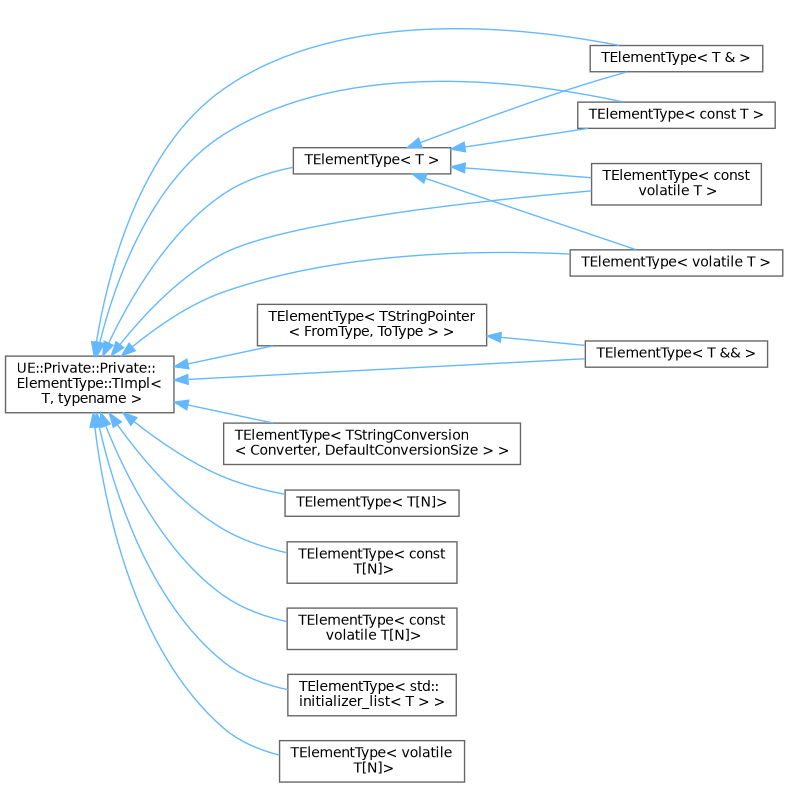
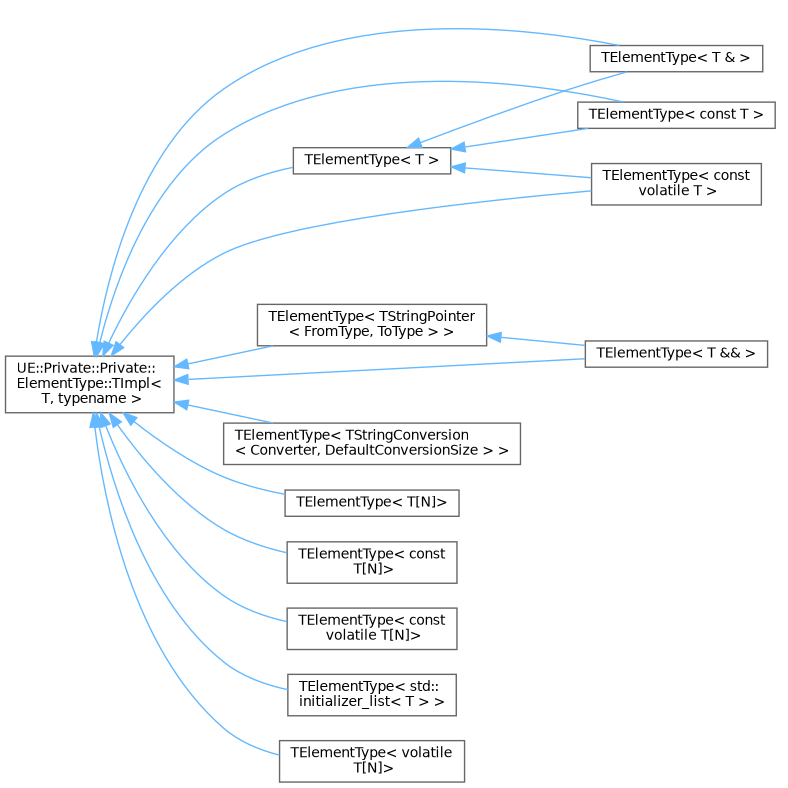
node "TElementType< volatile T >": removed
